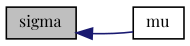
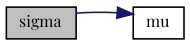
edge "mu" -> "sigma": reversed
